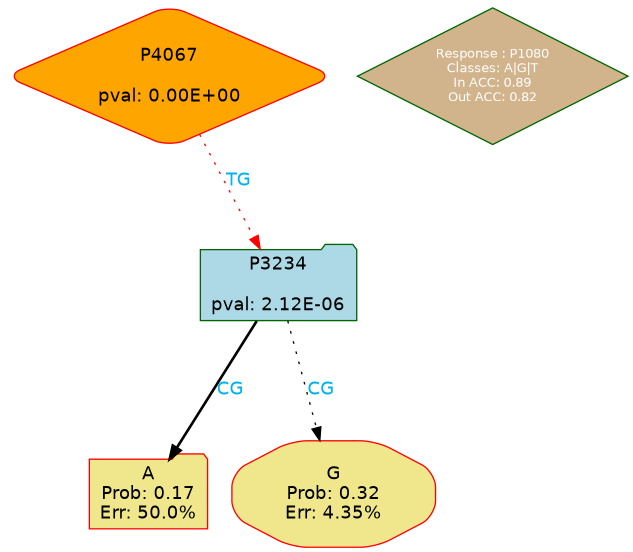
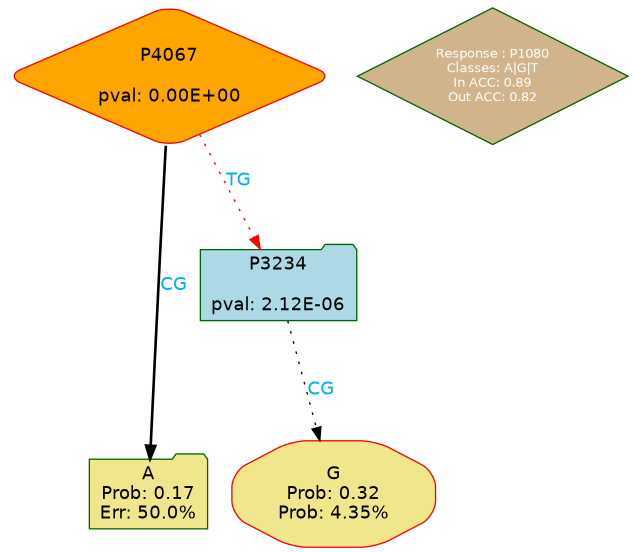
edge "P3234 pval: 2.12E-06" -> "A Prob: 0.17 Err: 50.0%": now "P4067 pval: 0.00E+00" -> "A Prob: 0.17 Err: 50.0%"
node "A Prob: 0.17 Err: 50.0%": color red -> darkgreen
node "G Prob: 0.32 Err: 4.35%": label "G Prob: 0.32 Err: 4.35%" -> "G Prob: 0.32 Prob: 4.35%"
